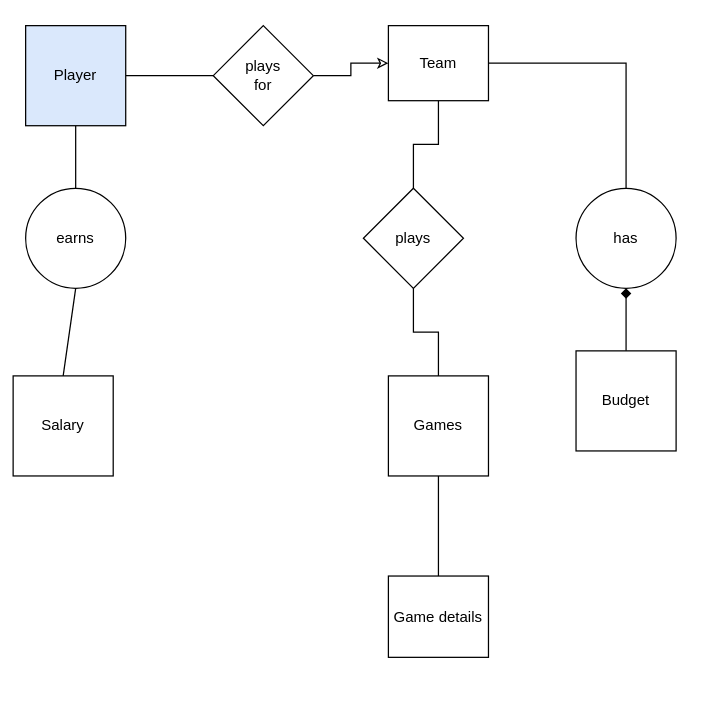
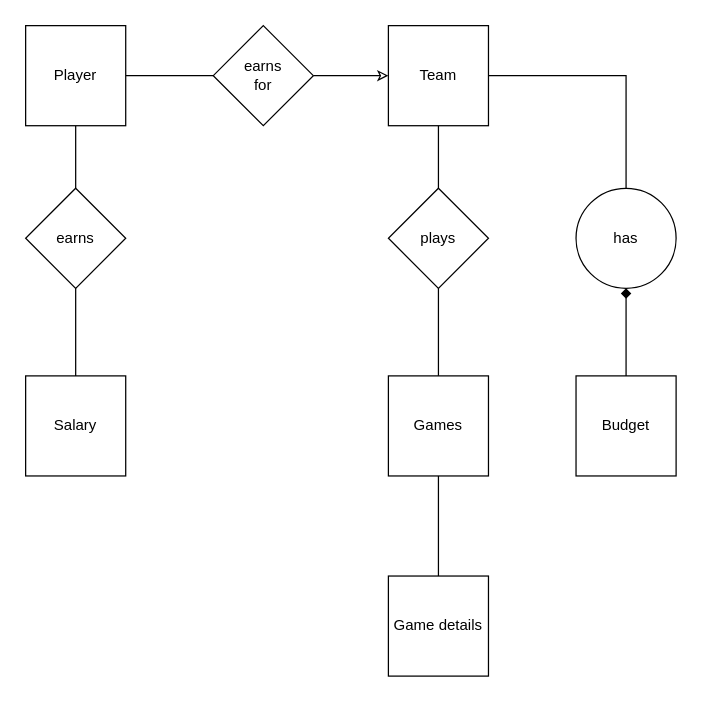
node "Team": size 100x75 -> 100x100
node "Player": fillcolor #dae8fc -> #ffffff
node "plays for": label "plays for" -> "earns for"
node "earns": shape ellipse -> diamond
node "plays": moved (413, 238) -> (438, 238)
node "Budget": moved (626, 401) -> (626, 426)
node "Salary": moved (63, 426) -> (76, 426)
node "Game details": size 100x81 -> 100x100
